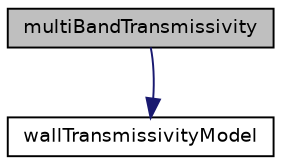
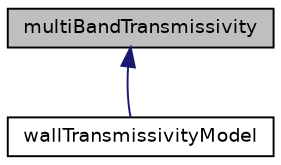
edge "multiBandTransmissivity" -> "wallTransmissivityModel": reversed
